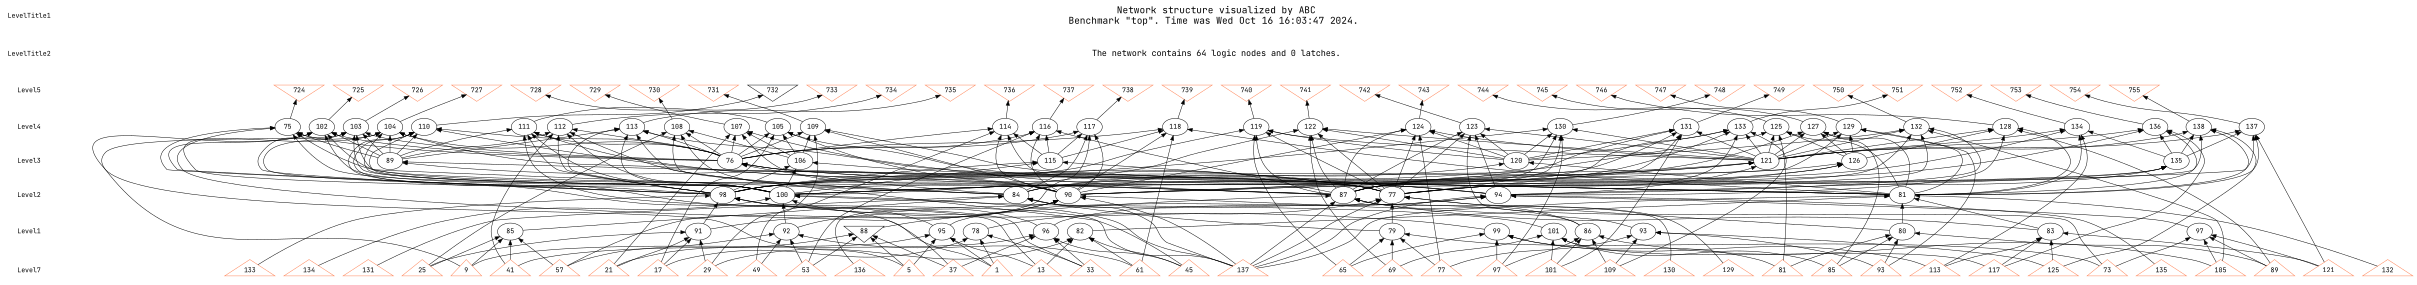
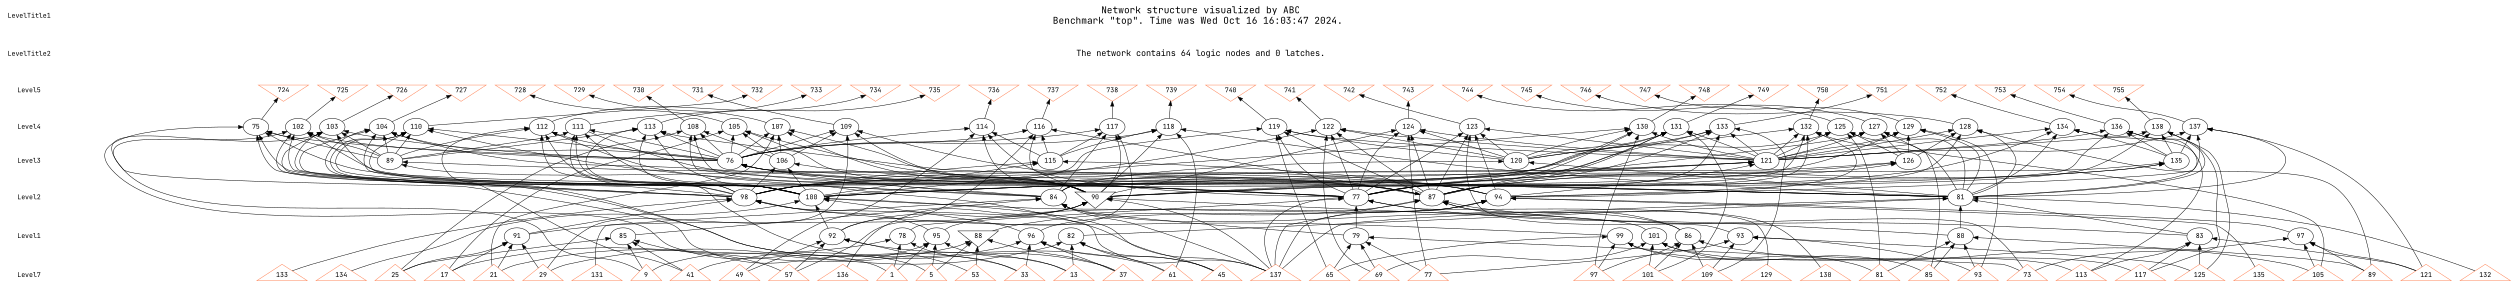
node "732": color black -> coral
edge "53" -> "116": now "92" -> "116"
edge "87" -> "111": reversed
node "90": shape ellipse -> invtriangle
